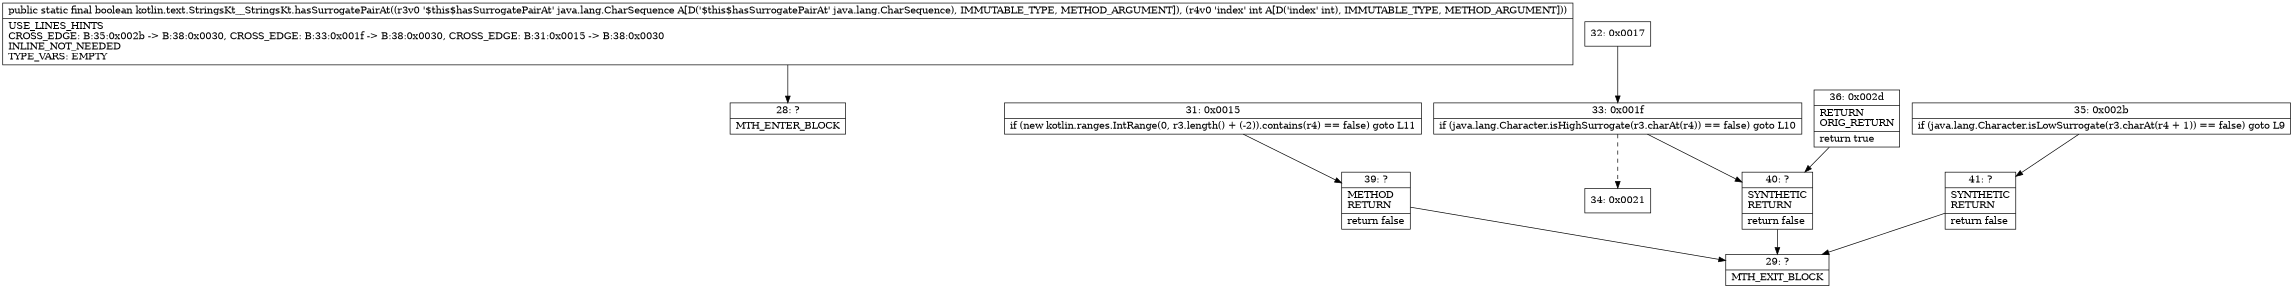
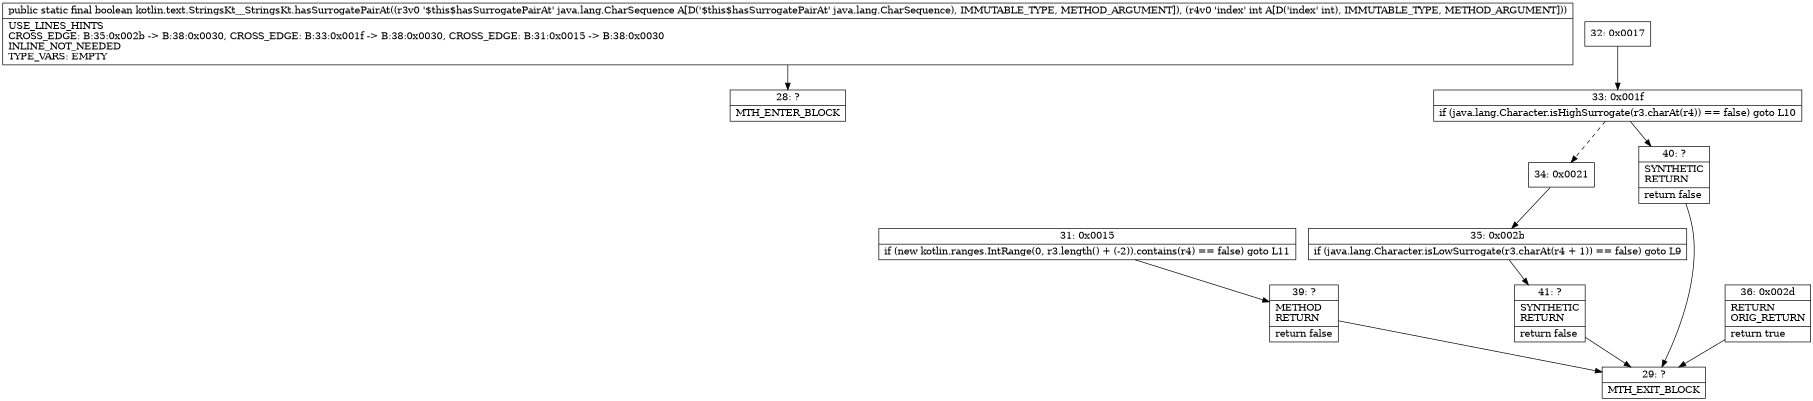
edge "36: 0x002d" -> "40: ?": now "36: 0x002d" -> "29: ?"
edge "34: 0x0021" -> "35: 0x002b": added
